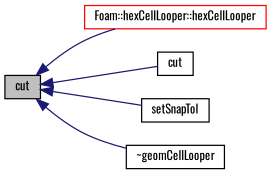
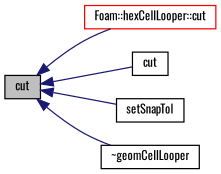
node "Foam::hexCellLooper::hexCellLooper": label "Foam::hexCellLooper::hexCellLooper" -> "Foam::hexCellLooper::cut"
